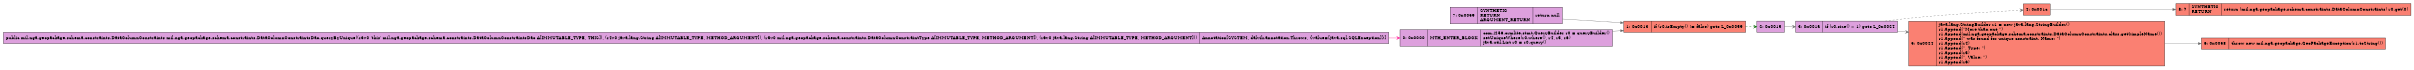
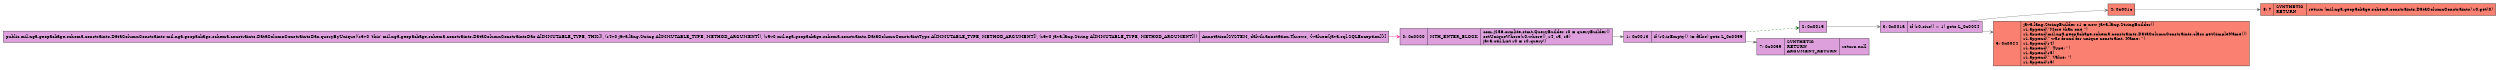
edge "3: 0x001a" -> "4: 0x001c": style dashed -> solid
edge "7: 0x0059" -> "1: 0x0013": reversed
node "1: 0x0013": fillcolor salmon -> plum
node "6: 0x0058": removed
